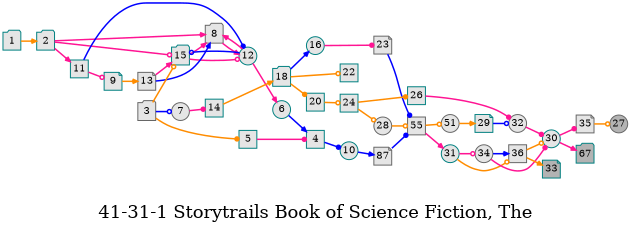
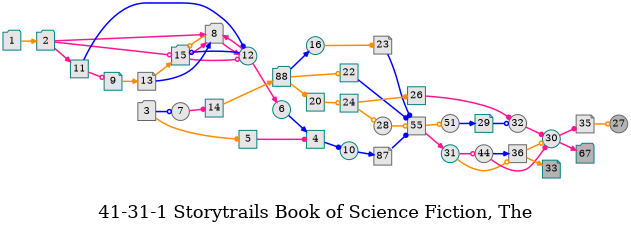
edge "16" -> "23": color deeppink -> darkorange
edge "13" -> "15": color deeppink -> darkorange
node "18": label "18" -> "88"
edge "3" -> "15": now "8" -> "15"
edge "22" -> "55": added
edge "51" -> "29": color darkorange -> blue
node "34": label "34" -> "44"
